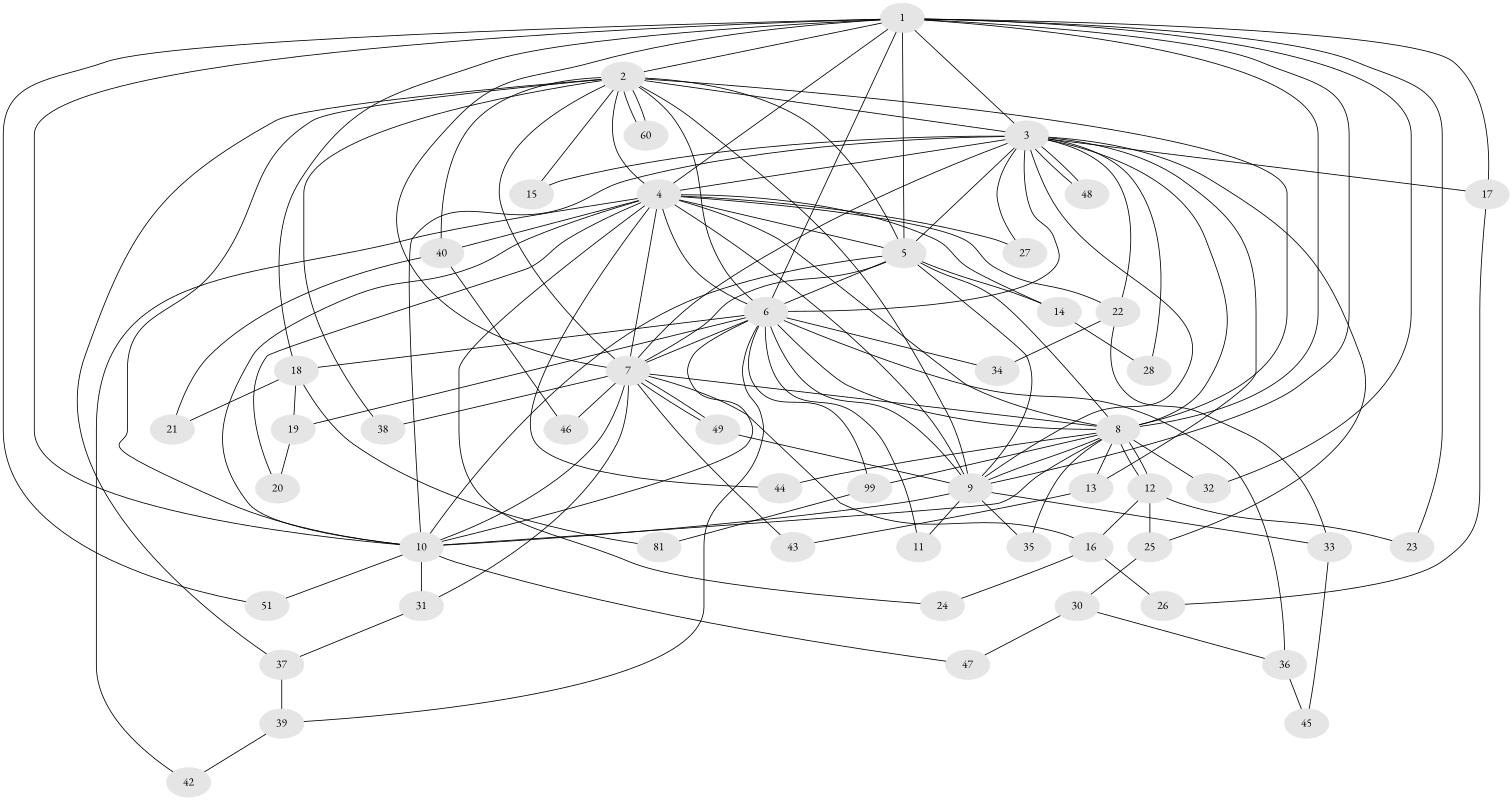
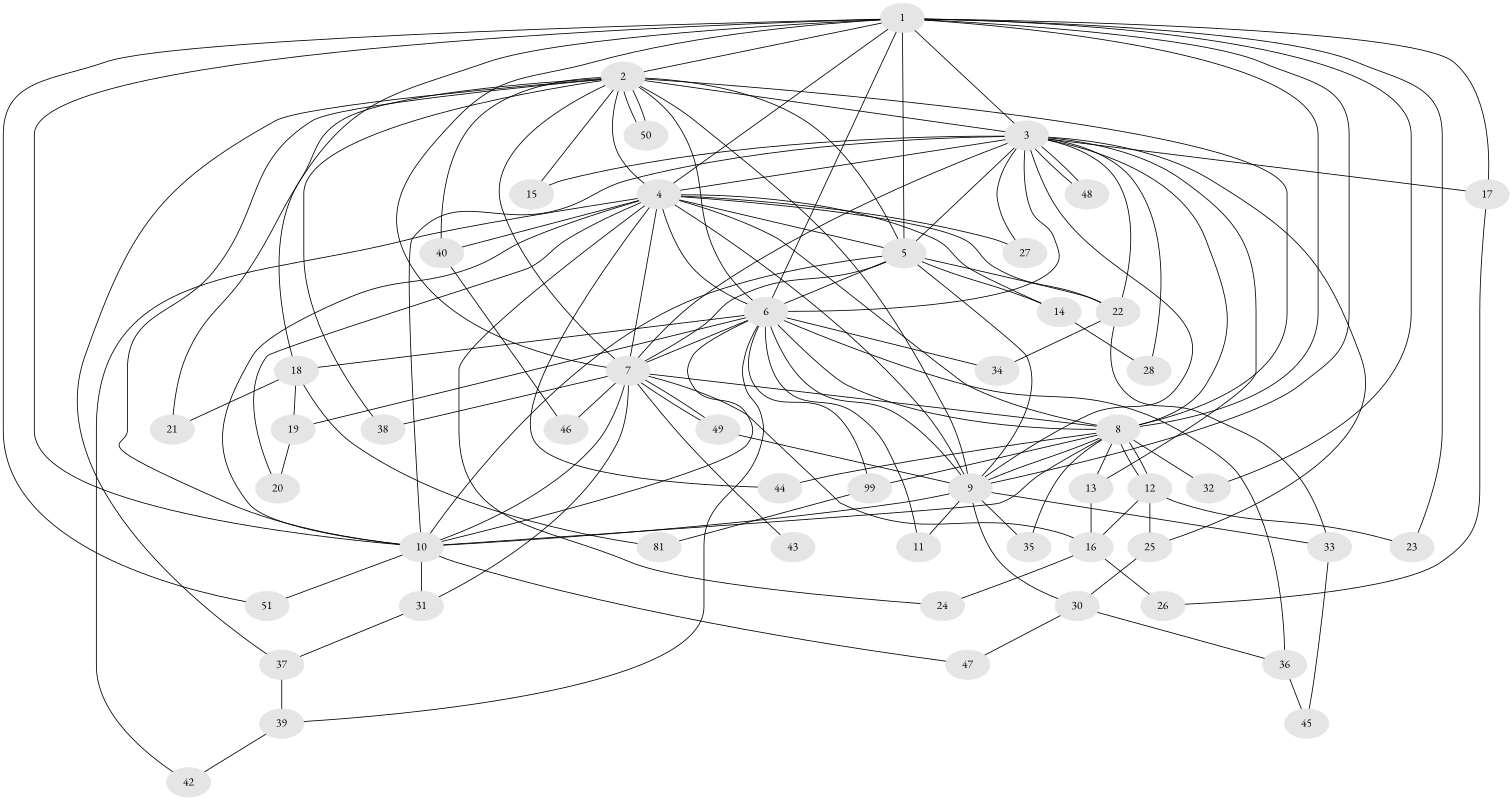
node "60": label "60" -> "50"
edge "40" -- "21": now "2" -- "21"
edge "5" -- "8": now "5" -- "22"
edge "13" -- "43": now "13" -- "16"
edge "9" -- "30": added
